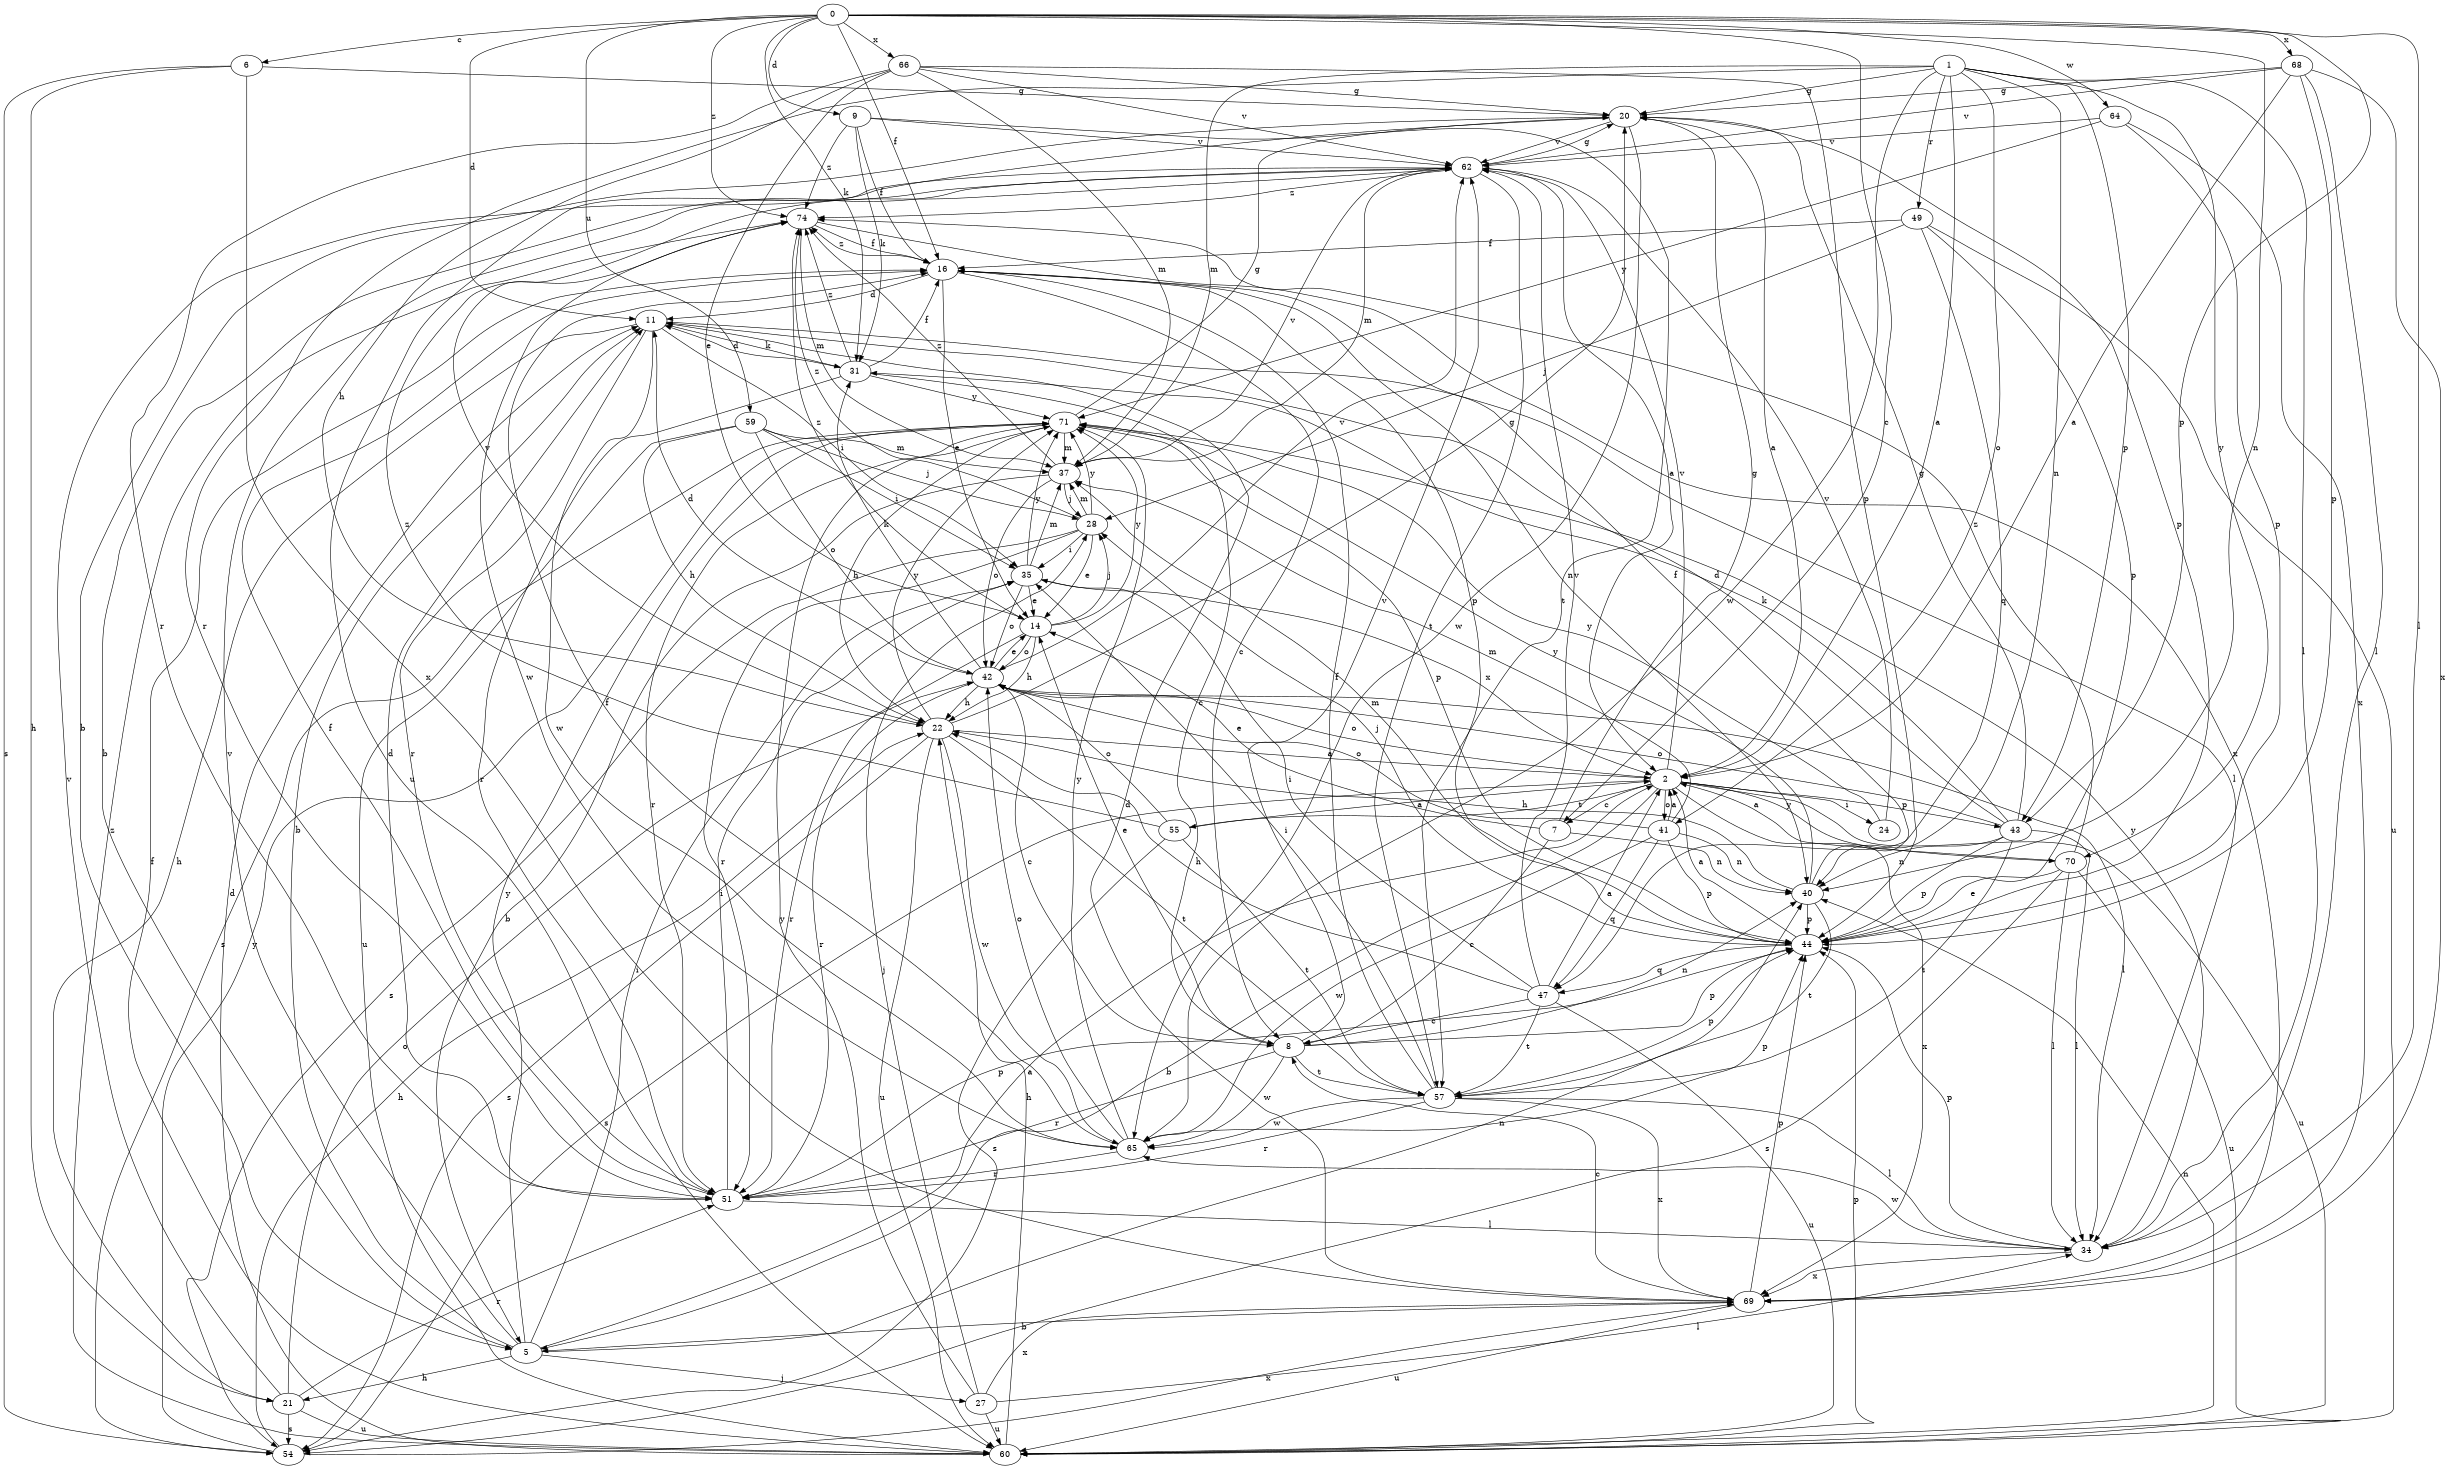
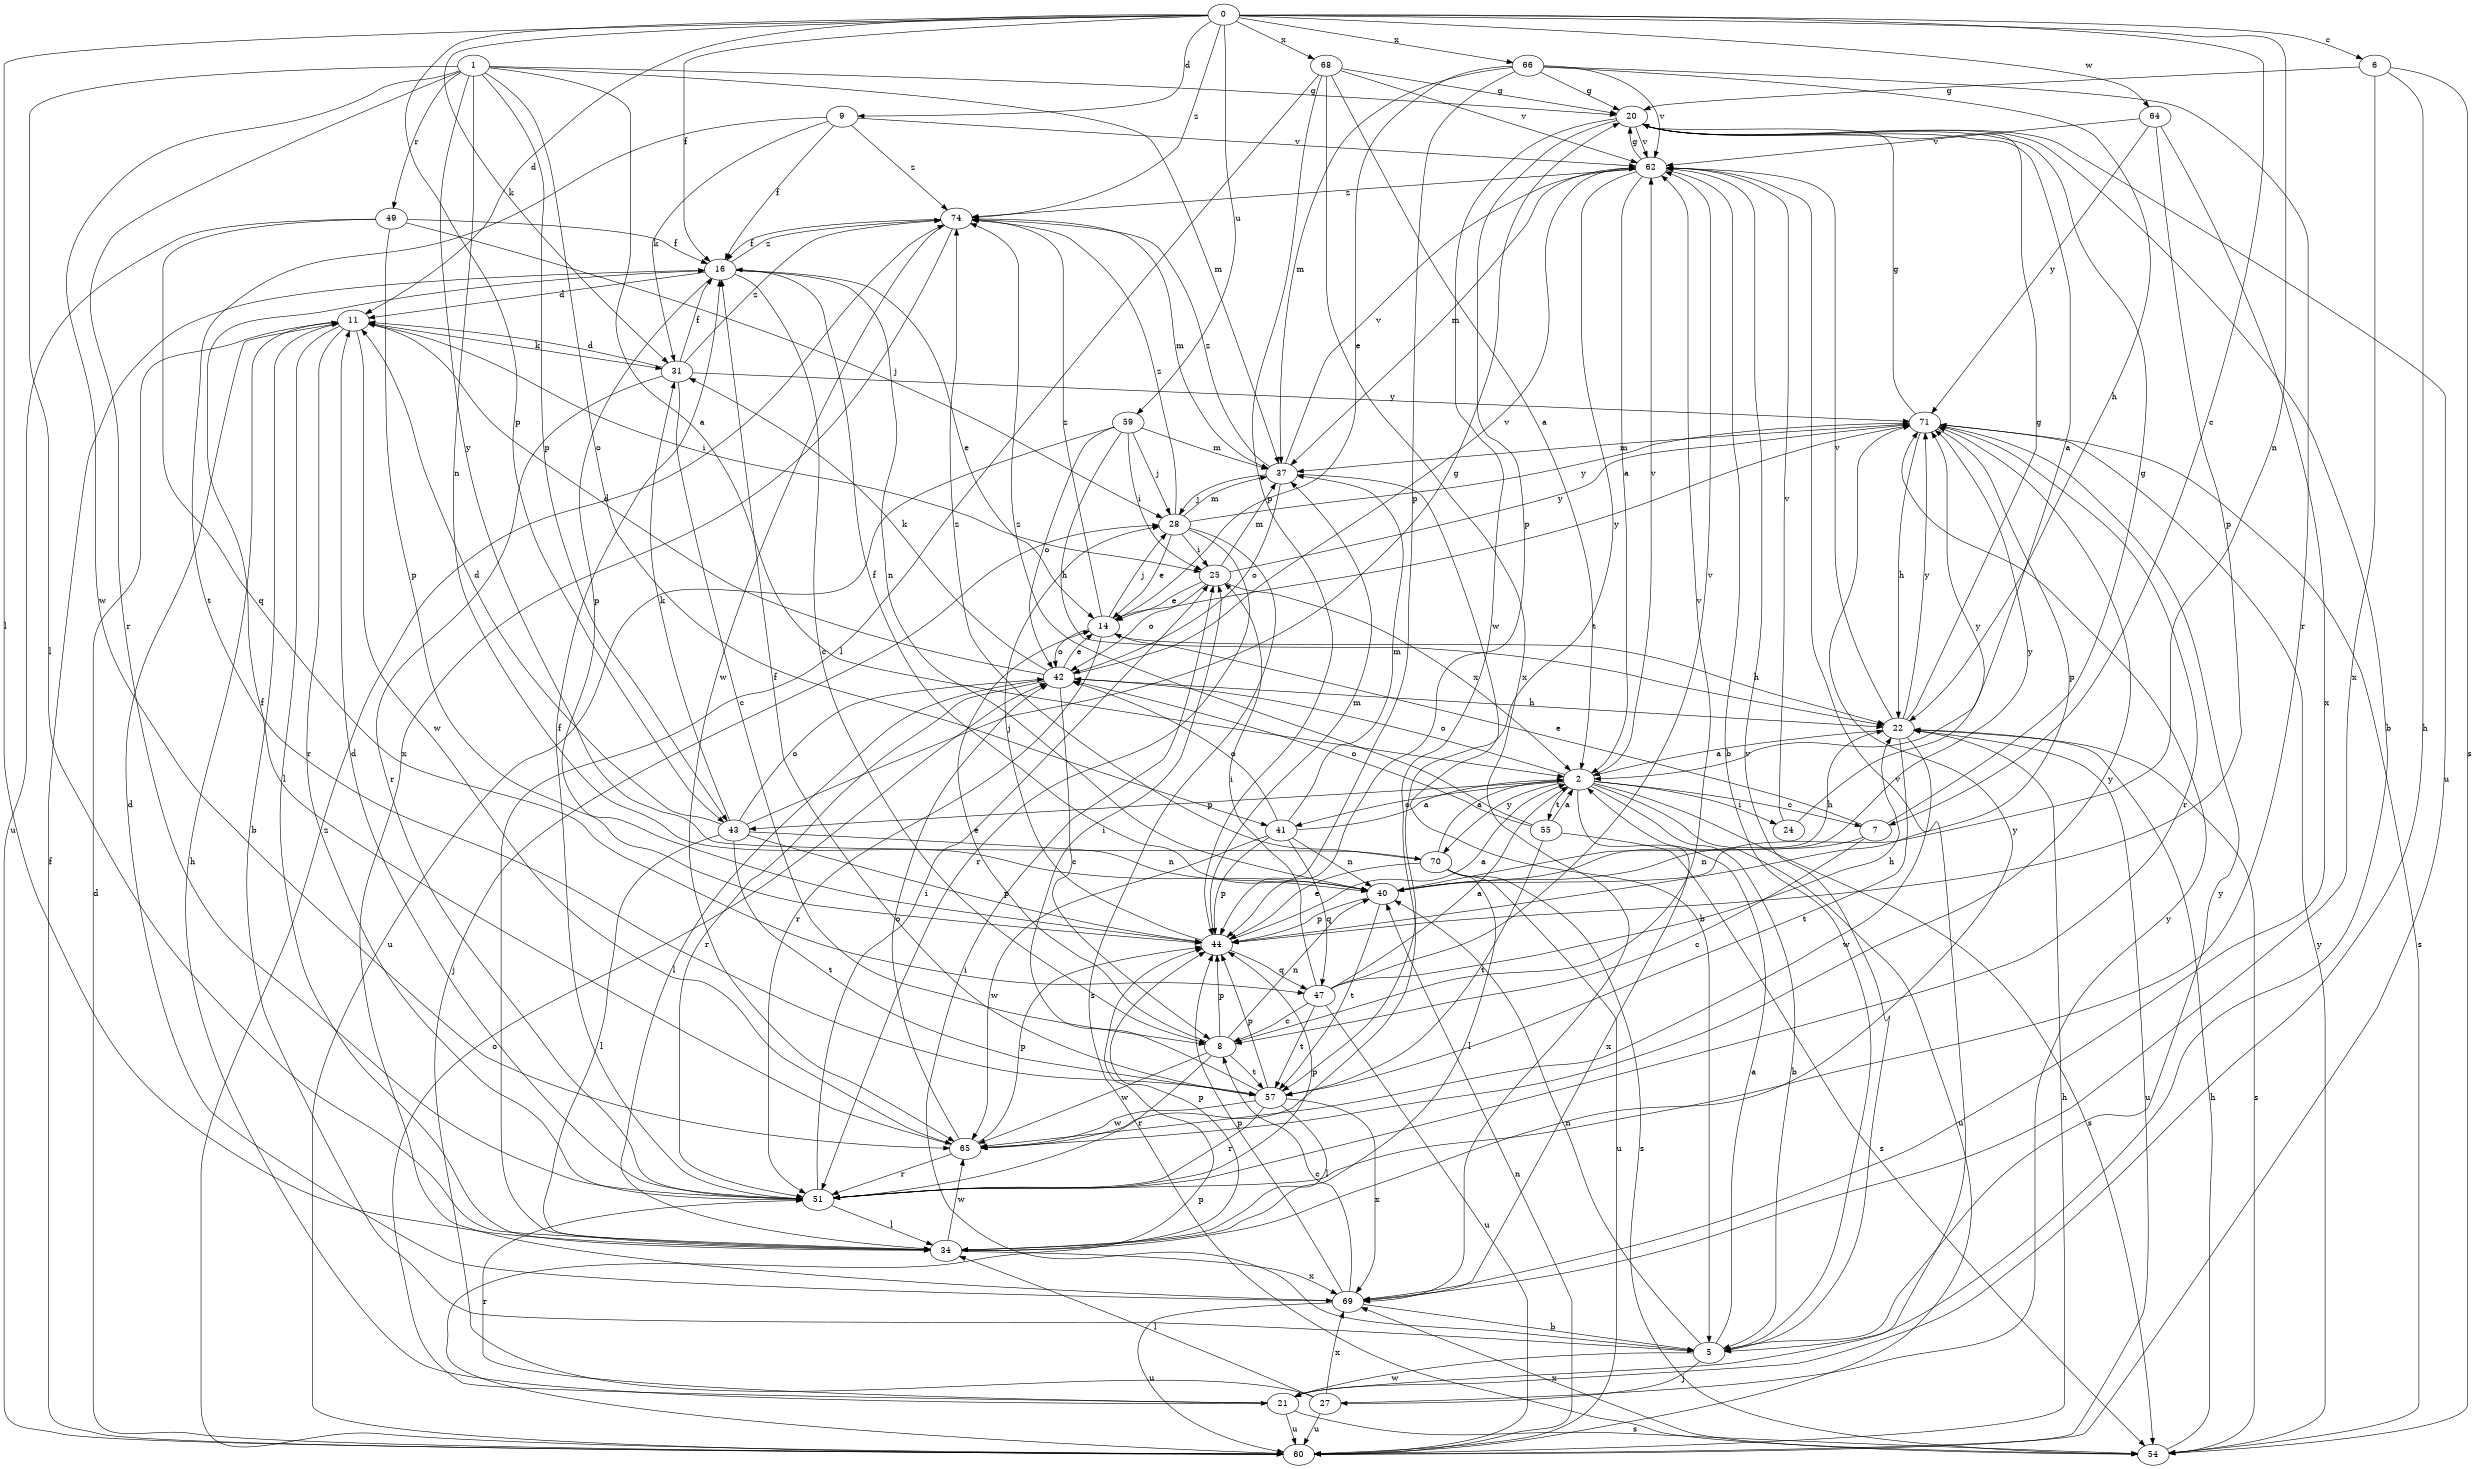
node "35": label "35" -> "25"
edge "5" -> "11": reversed
edge "5" -> "21": label "h" -> "w"
